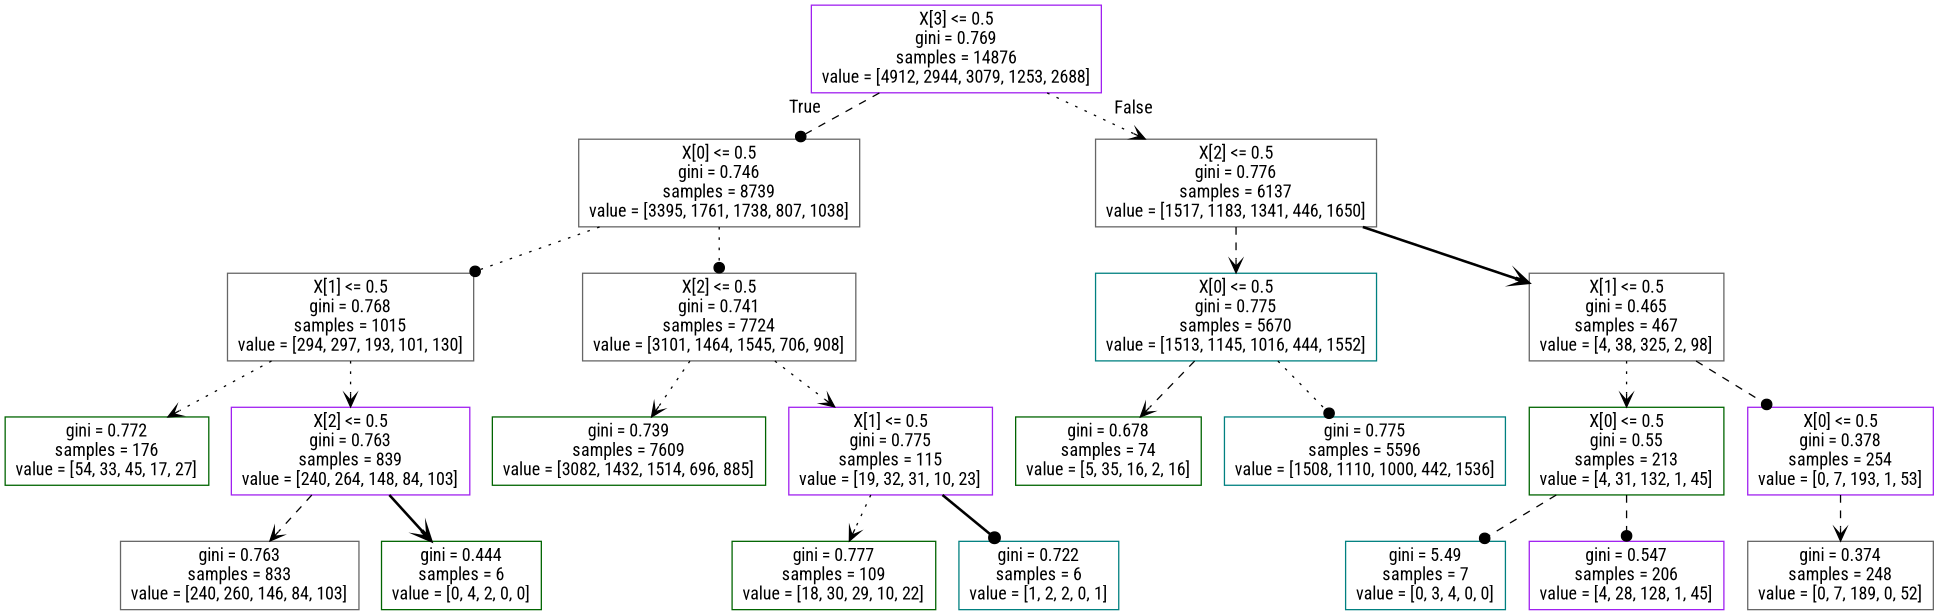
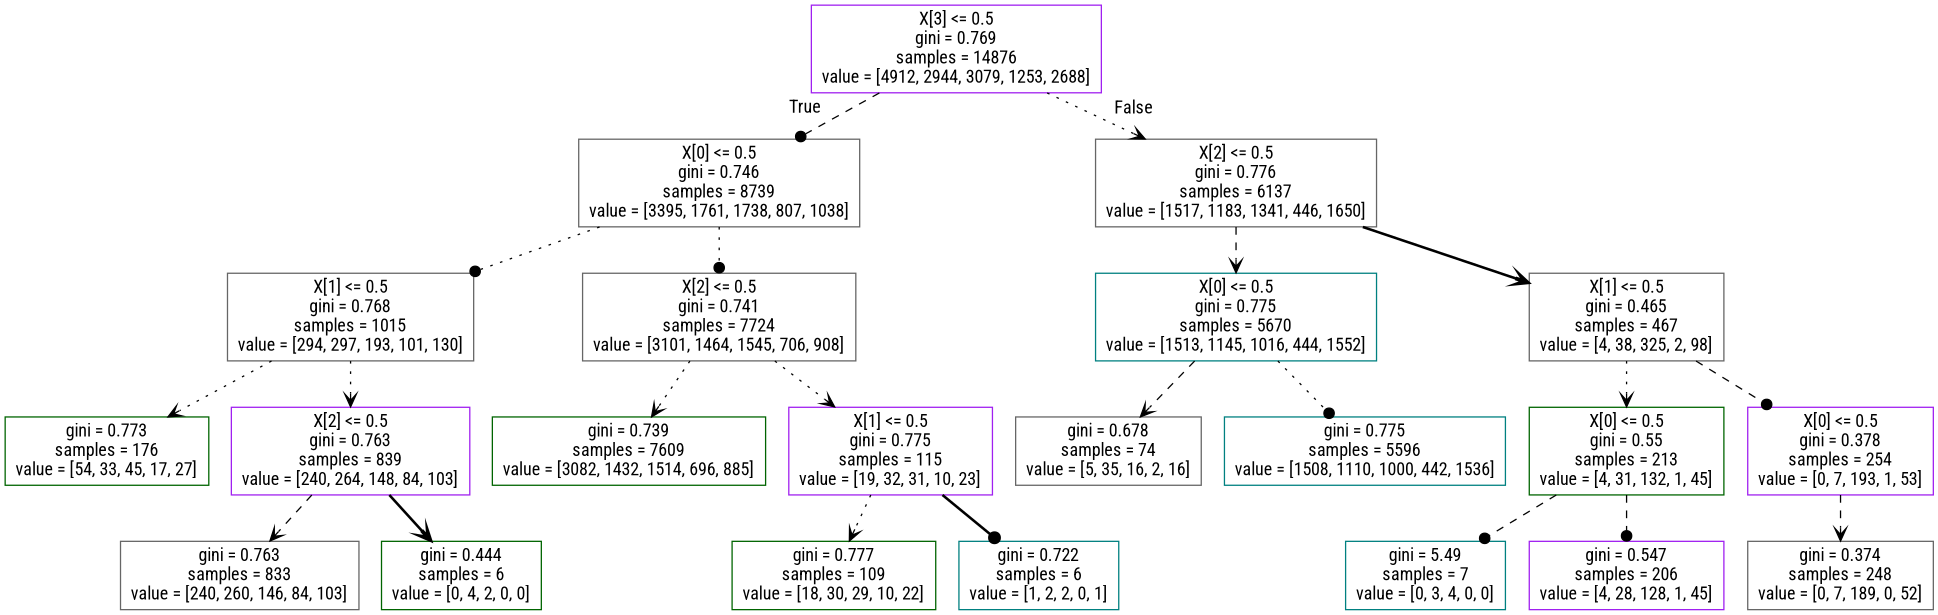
node "gini = 0.772 samples = 176 value = [54, 33, 45, 17, 27]": label "gini = 0.772 samples = 176 value = [54, 33, 45, 17, 27]" -> "gini = 0.773 samples = 176 value = [54, 33, 45, 17, 27]"
node "gini = 0.678 samples = 74 value = [5, 35, 16, 2, 16]": color darkgreen -> gray40
